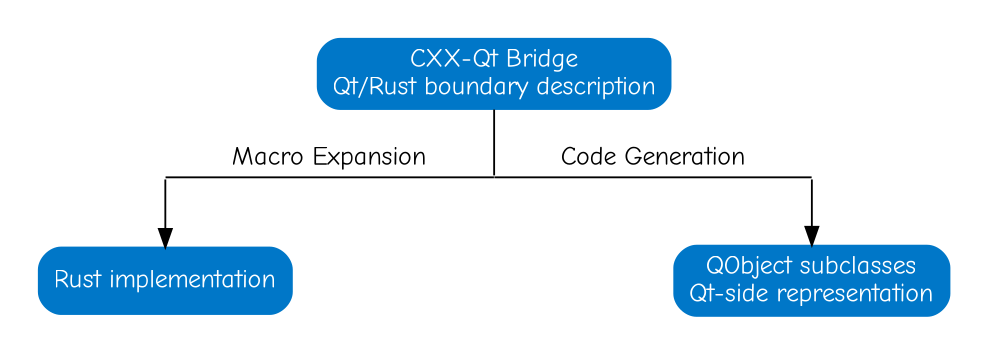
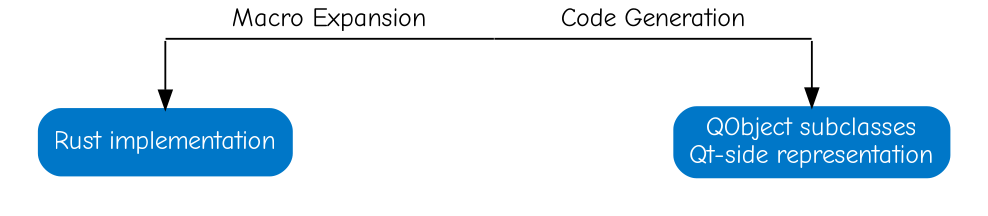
node "CXX-Qt Bridge Qt/Rust boundary description": removed
